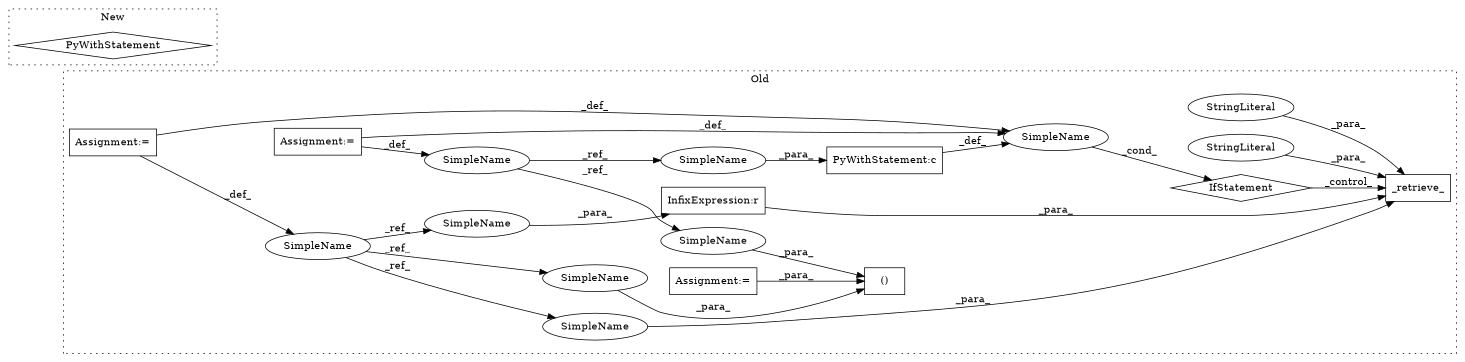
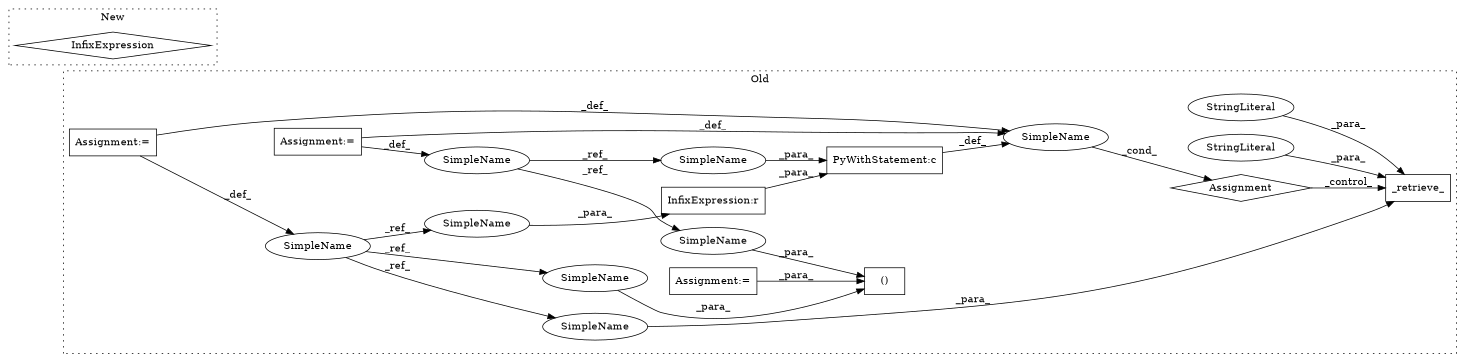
node "PyWithStatement": label "PyWithStatement" -> "InfixExpression"
node "IfStatement": label "IfStatement" -> "Assignment"
edge "InfixExpression:r" -> "_retrieve_": now "InfixExpression:r" -> "PyWithStatement:c"
